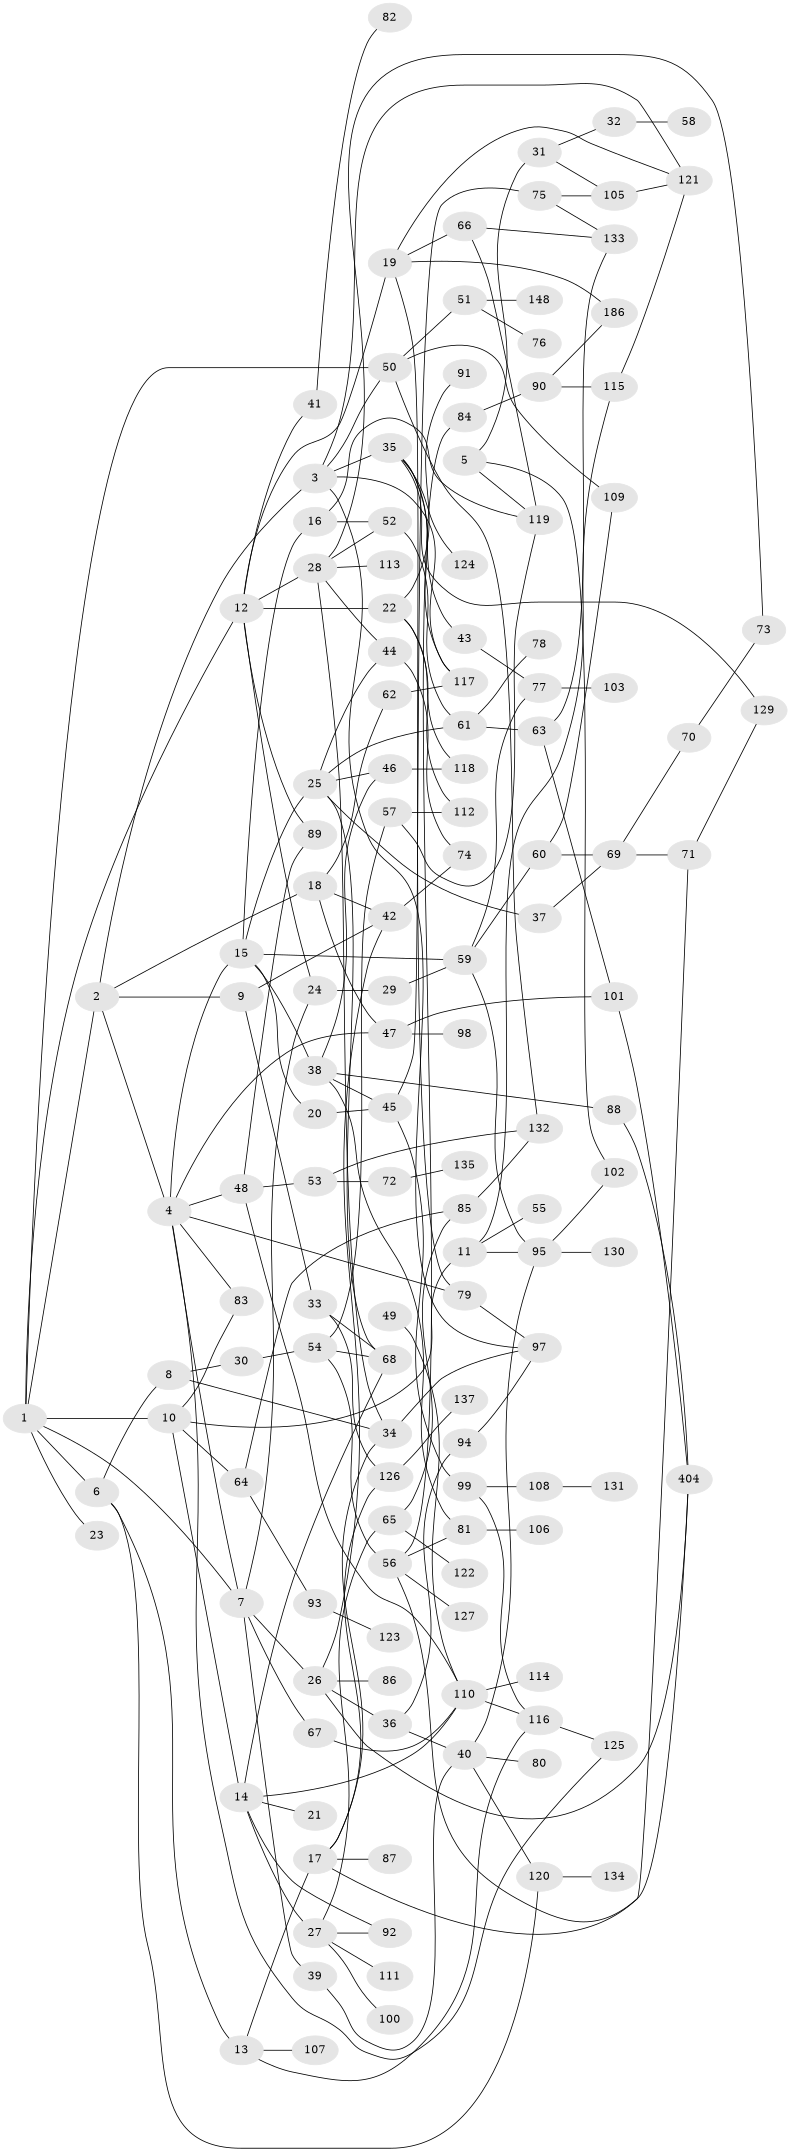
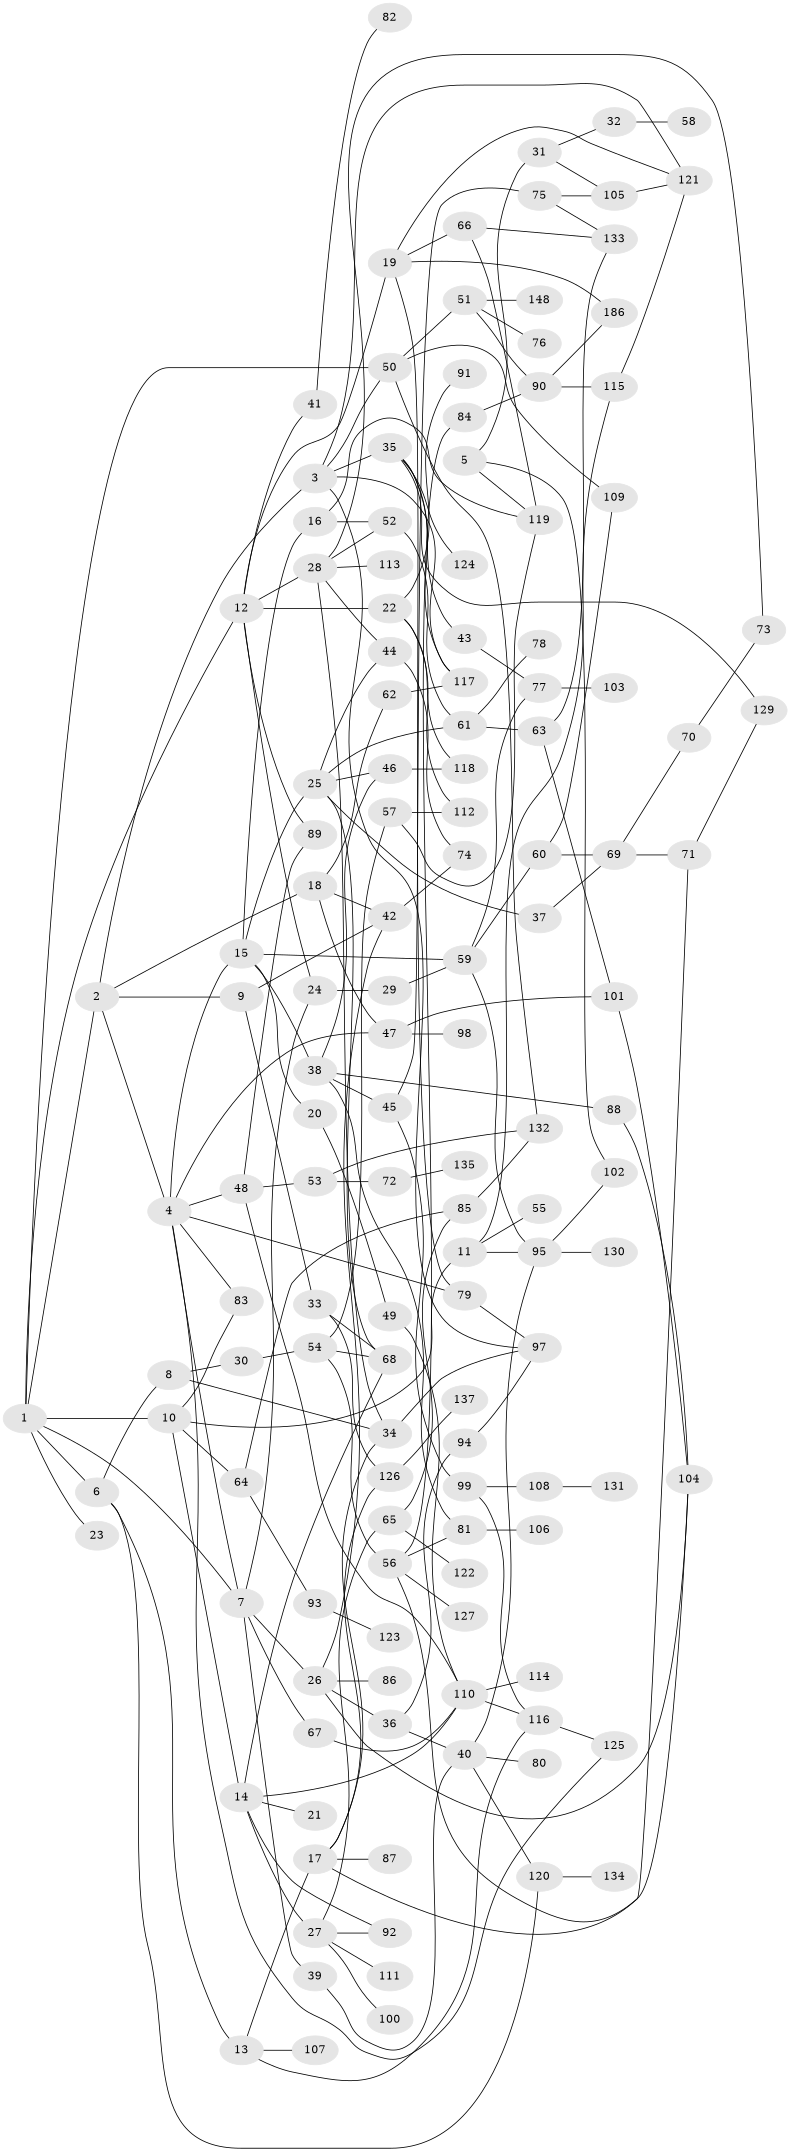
edge "51" -- "90": added
edge "45" -- "20": now "49" -- "20"
node "404": label "404" -> "104"
